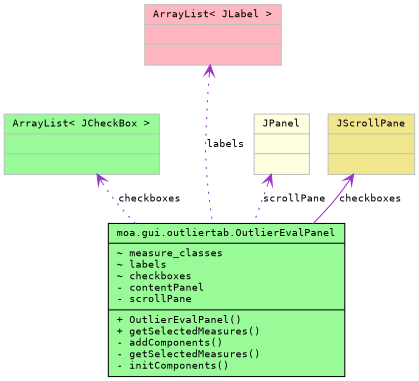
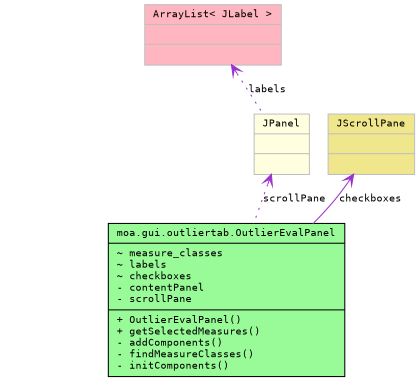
node "ArrayList< JCheckBox >": removed
edge "moa.gui.outliertab.OutlierEvalPanel" -> "ArrayList< JLabel >": now "JPanel" -> "ArrayList< JLabel >"
node "moa.gui.outliertab.OutlierEvalPanel": text "- getSelectedMeasures()" -> "- findMeasureClasses()"
